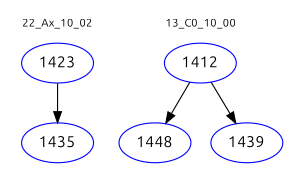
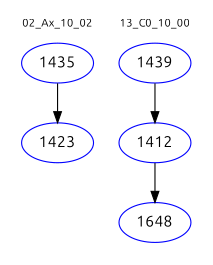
cluster "22_Ax_10_02": label "22_Ax_10_02" -> "02_Ax_10_02"
edge "1423" -> "1435": reversed
edge "1412" -> "1439": reversed
node "1448": label "1448" -> "1648"
